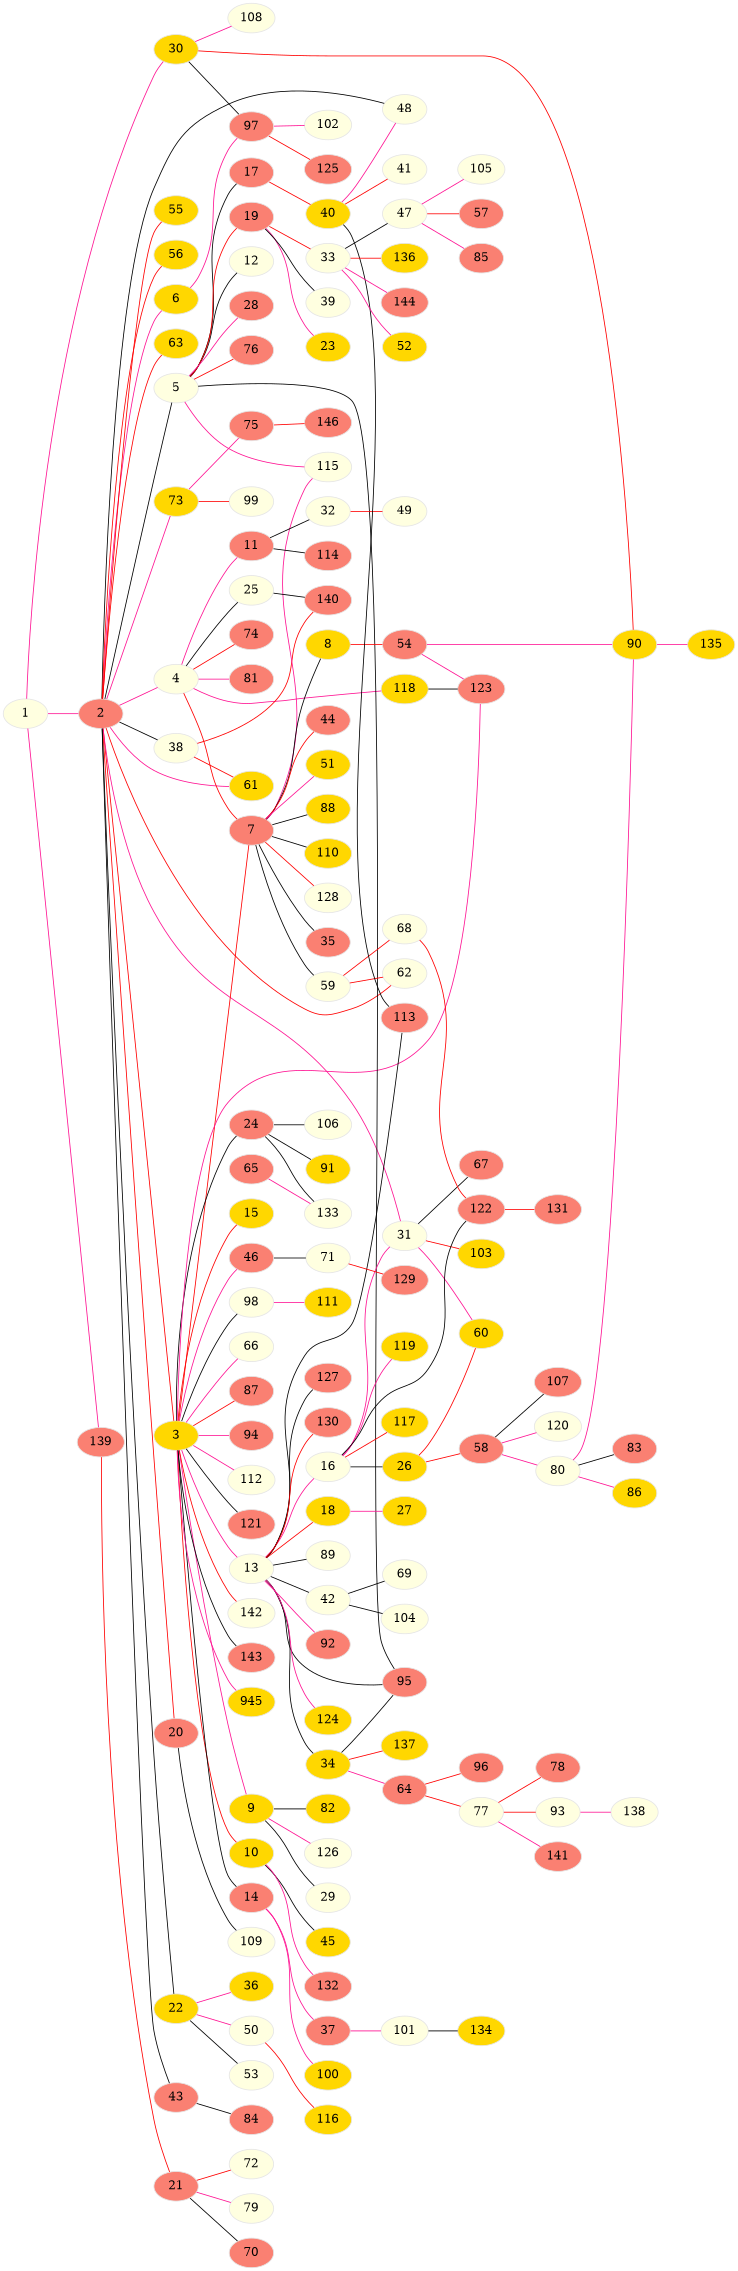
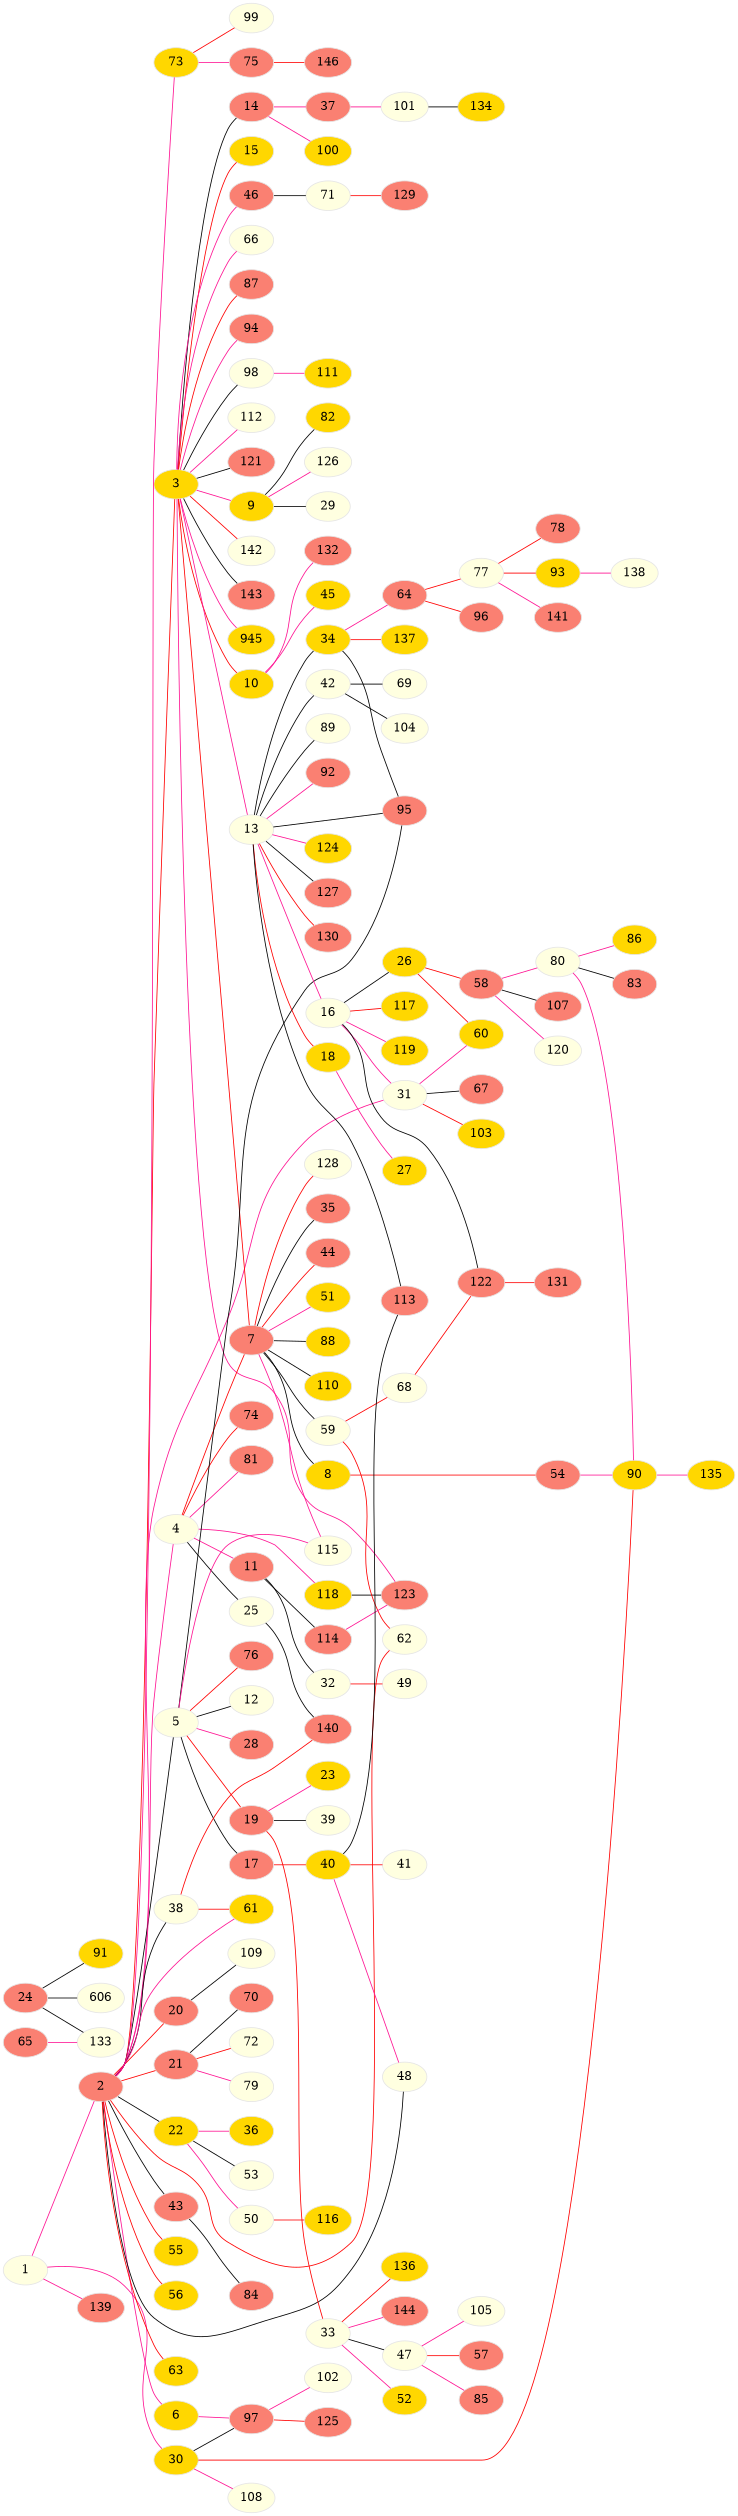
edge "54" -- "123": now "114" -- "123"
node "106": label "106" -> "606"
edge "24" -- "3": removed
node "93": fillcolor lightyellow -> gold
edge "139" -- "21": now "2" -- "21"
edge "10" -- "45": color black -> deeppink
